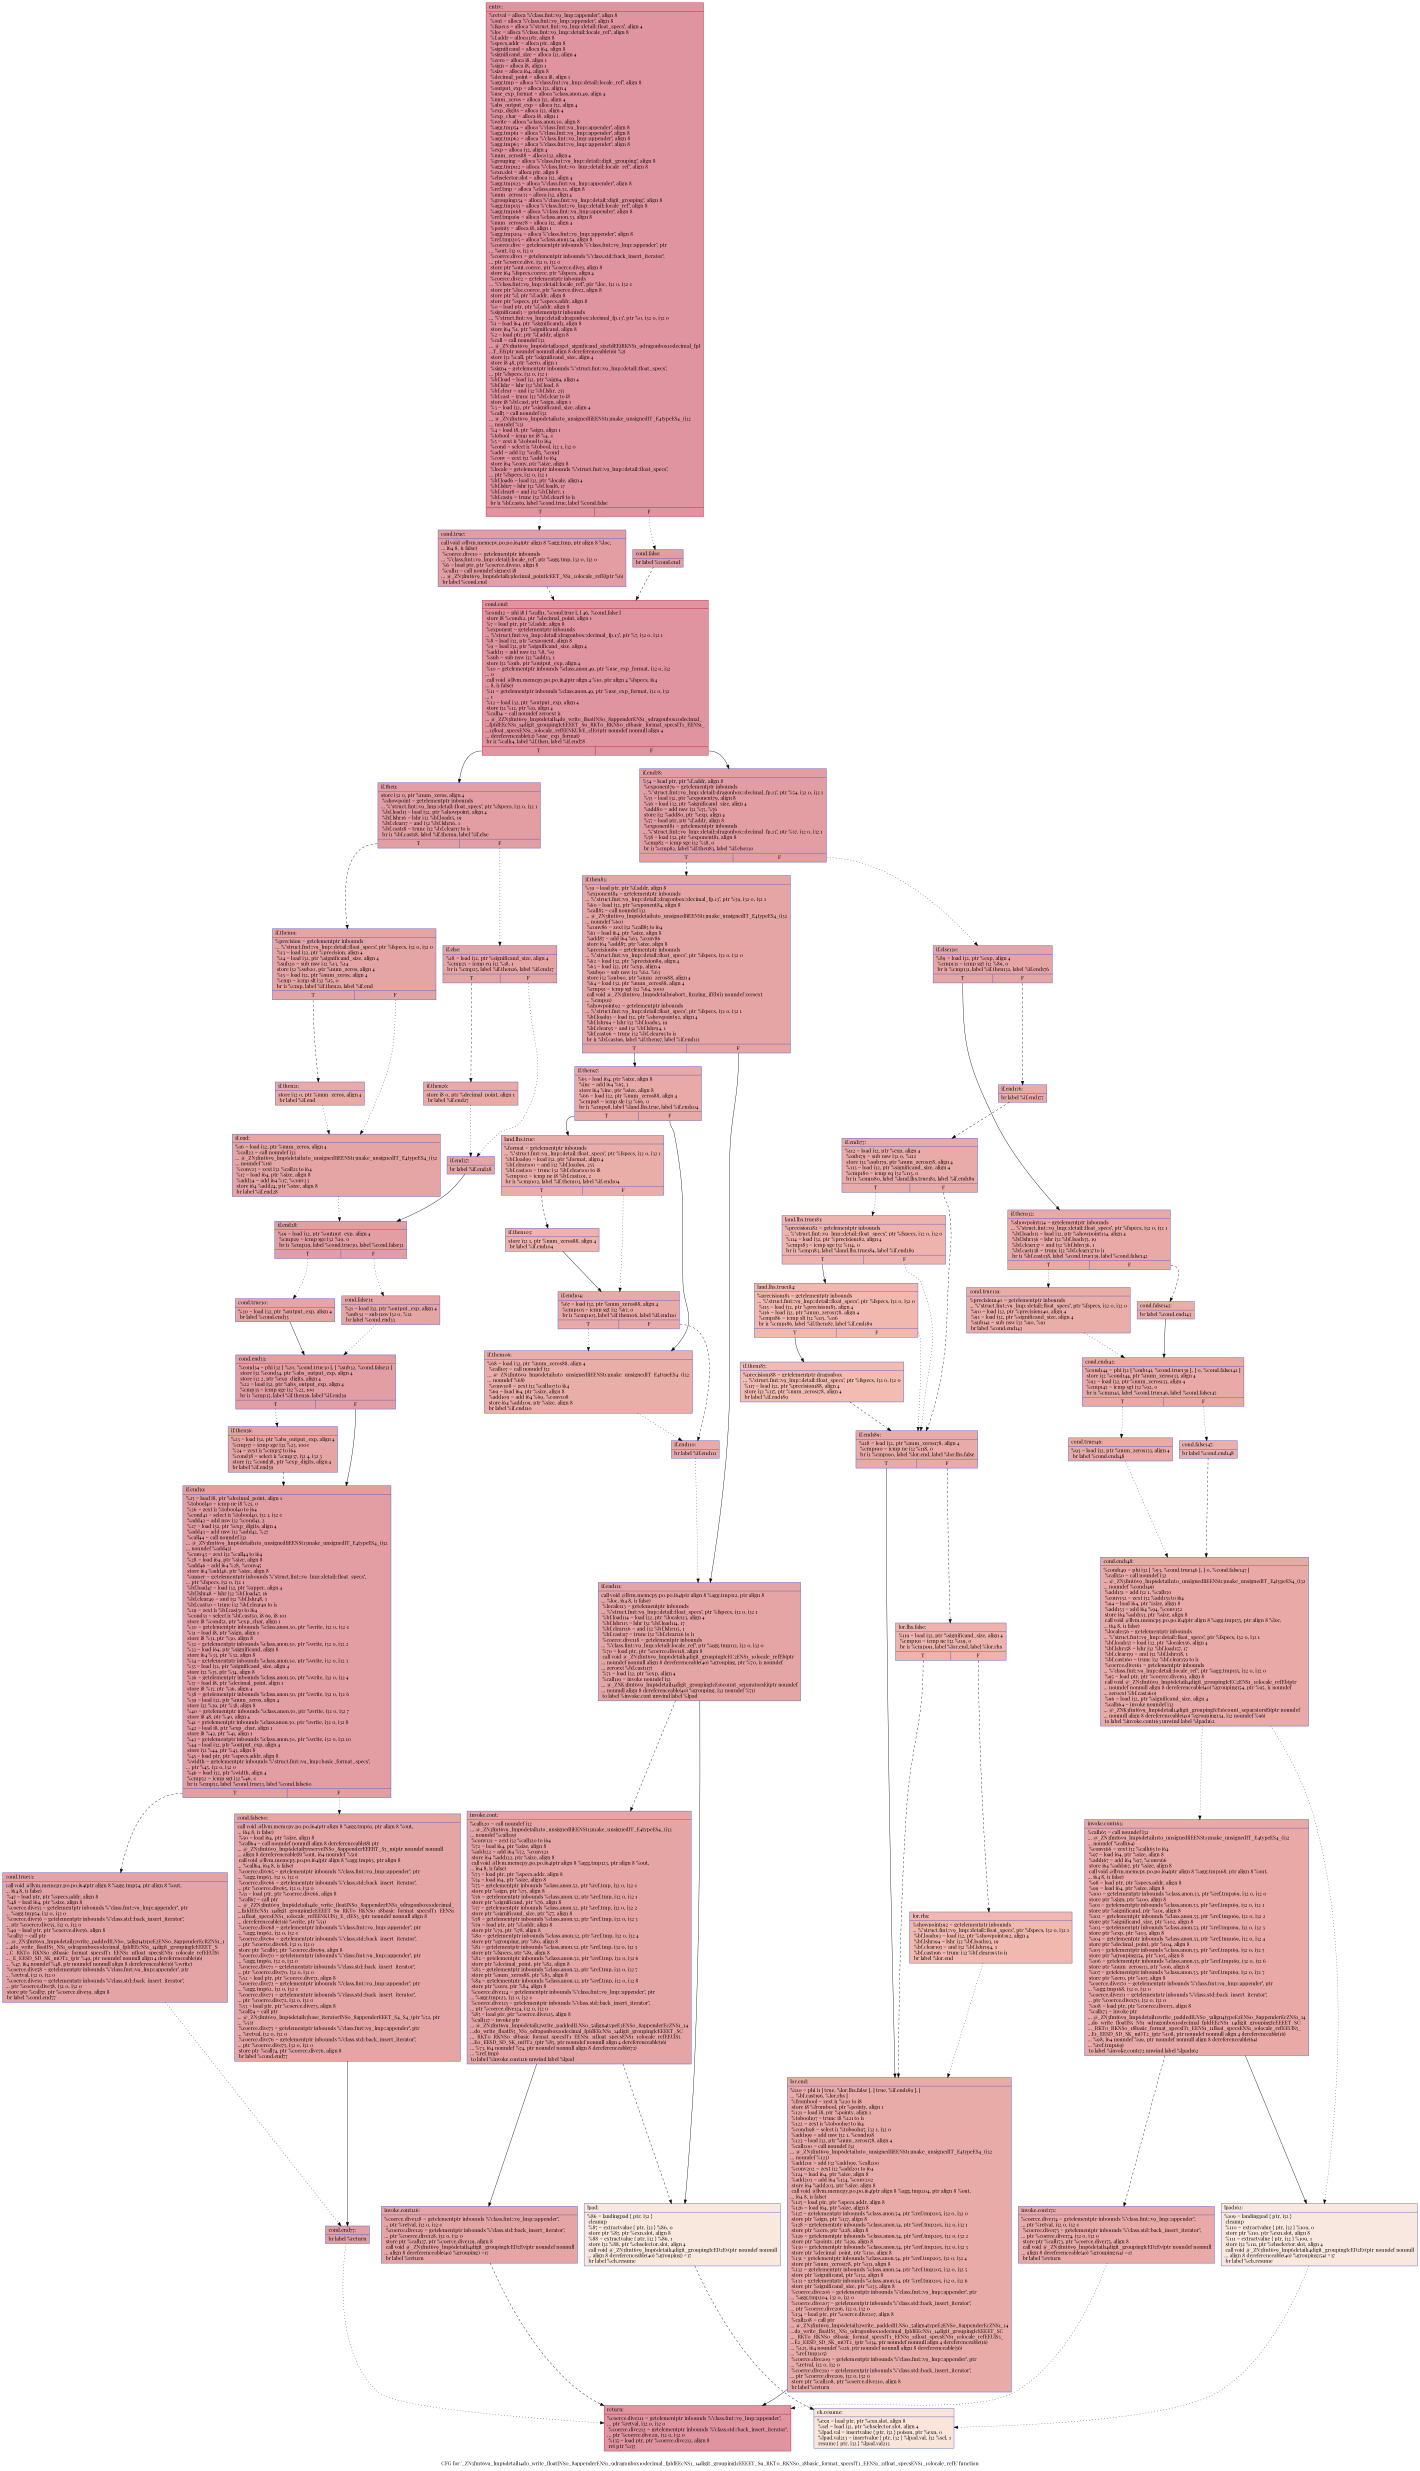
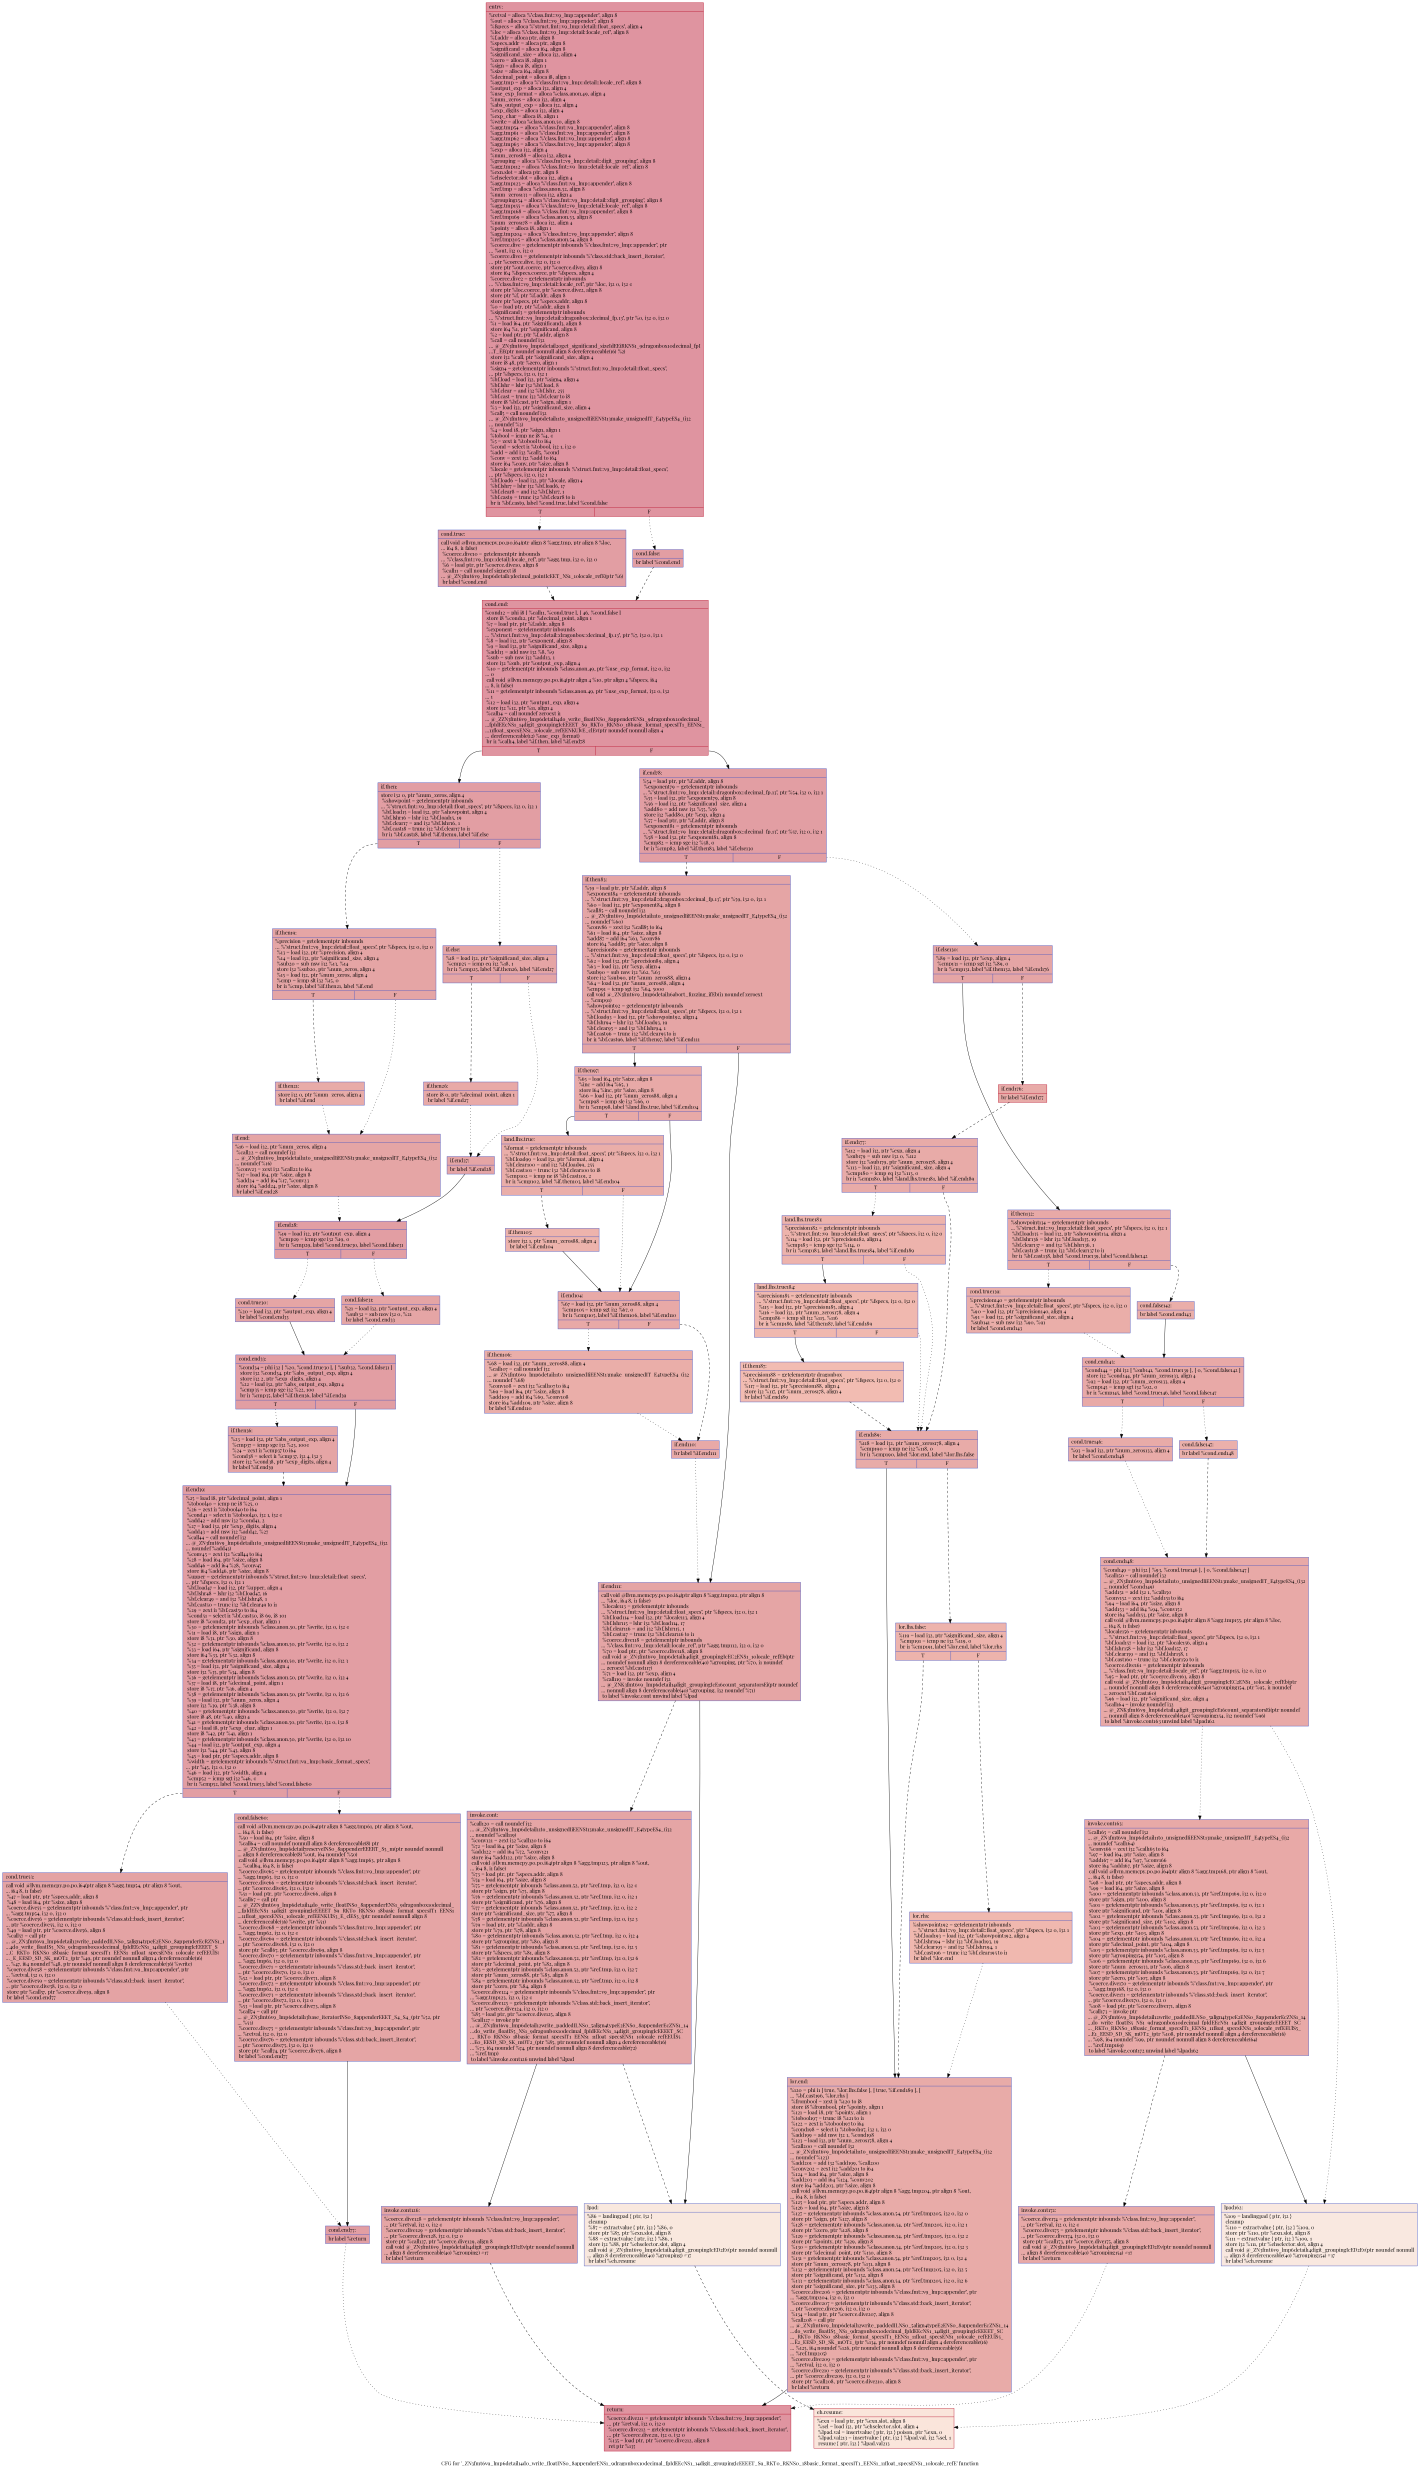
node "if.end176:": color #3d50c3ff -> #b70d28ff
edge "if.then97:" -> "if.then106:": now "if.then97:" -> "if.end104:"
node "eh.resume:": color #3d50c3ff -> #b70d28ff
